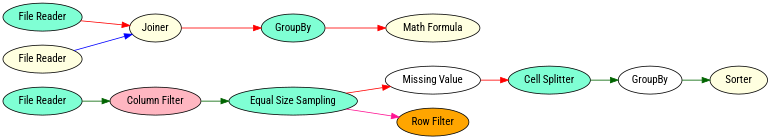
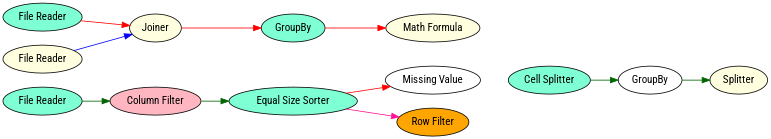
edge "Missing Value" -> "Cell Splitter": removed
node "Sorter": label "Sorter" -> "Splitter"
node "Equal Size Sampling": label "Equal Size Sampling" -> "Equal Size Sorter"
